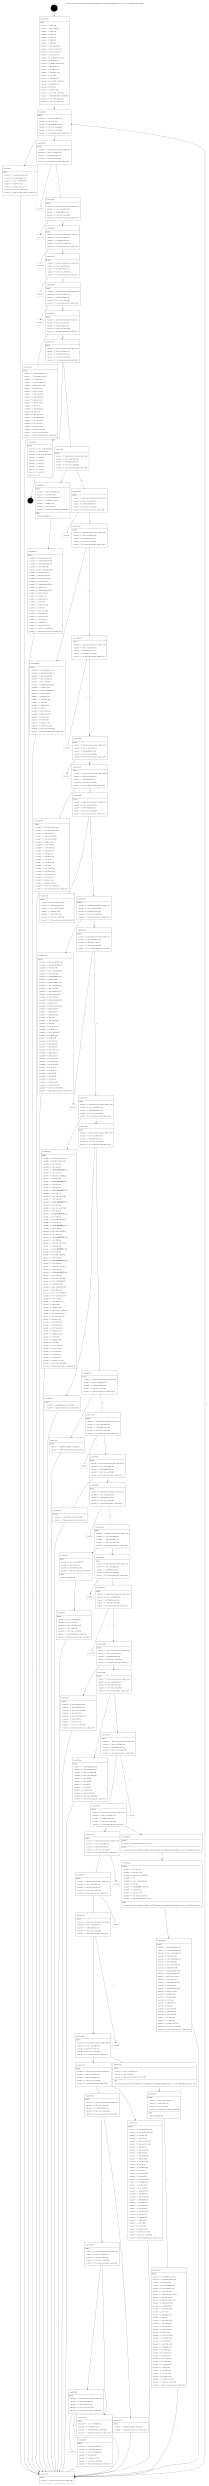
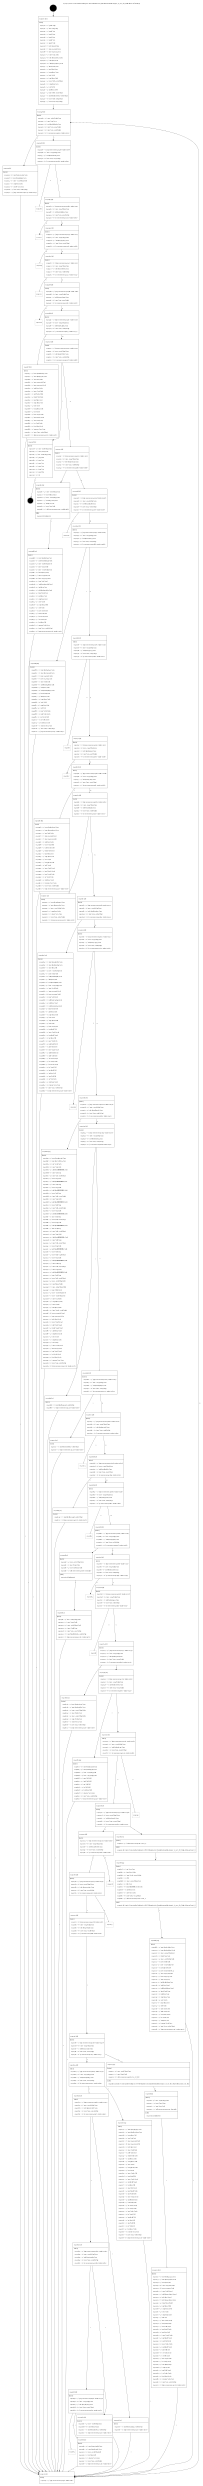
node "0x401ffa": removed
